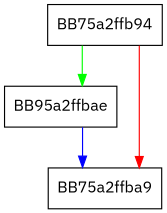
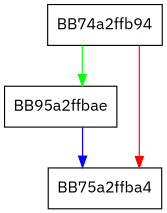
node "BB75a2ffb94": label "BB75a2ffb94" -> "BB74a2ffb94"
node "BB75a2ffba9": label "BB75a2ffba9" -> "BB75a2ffba4"
